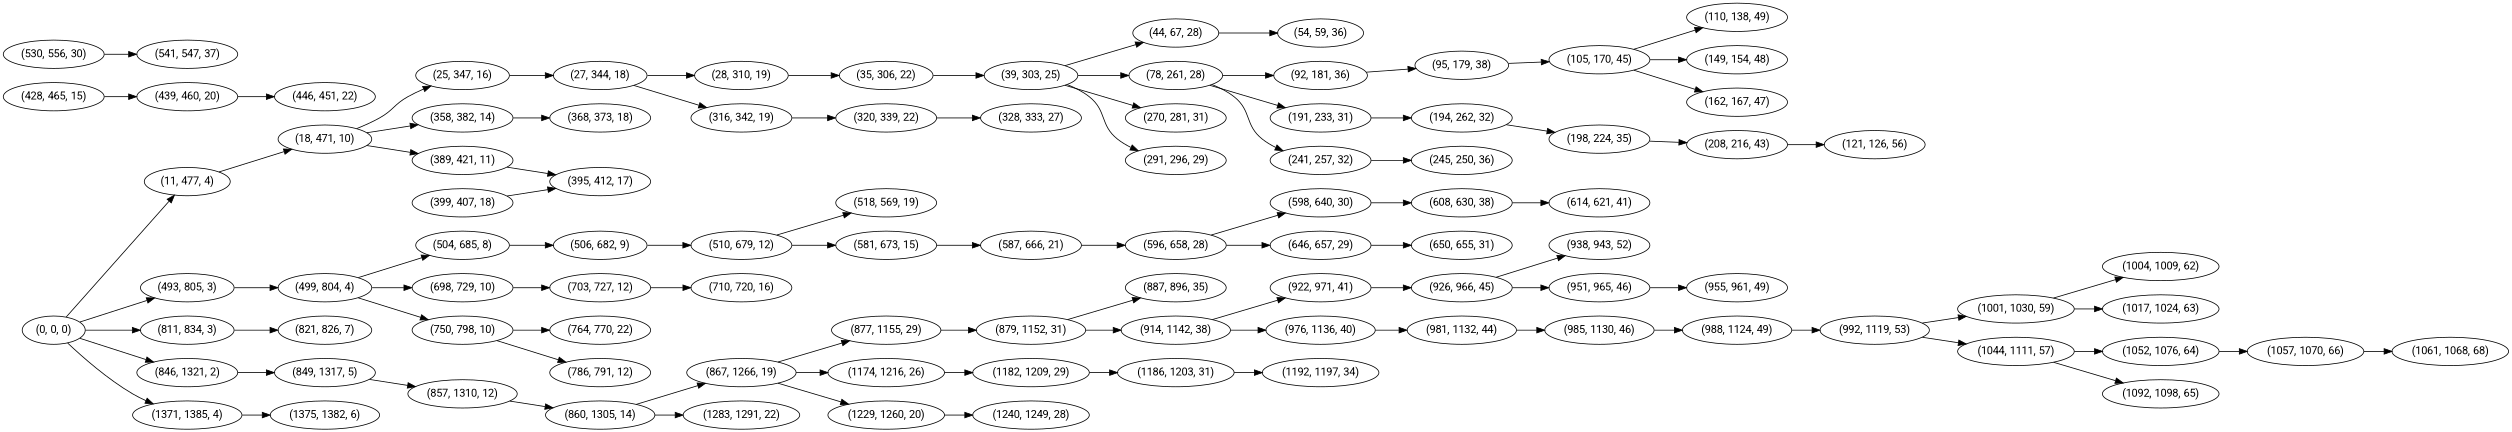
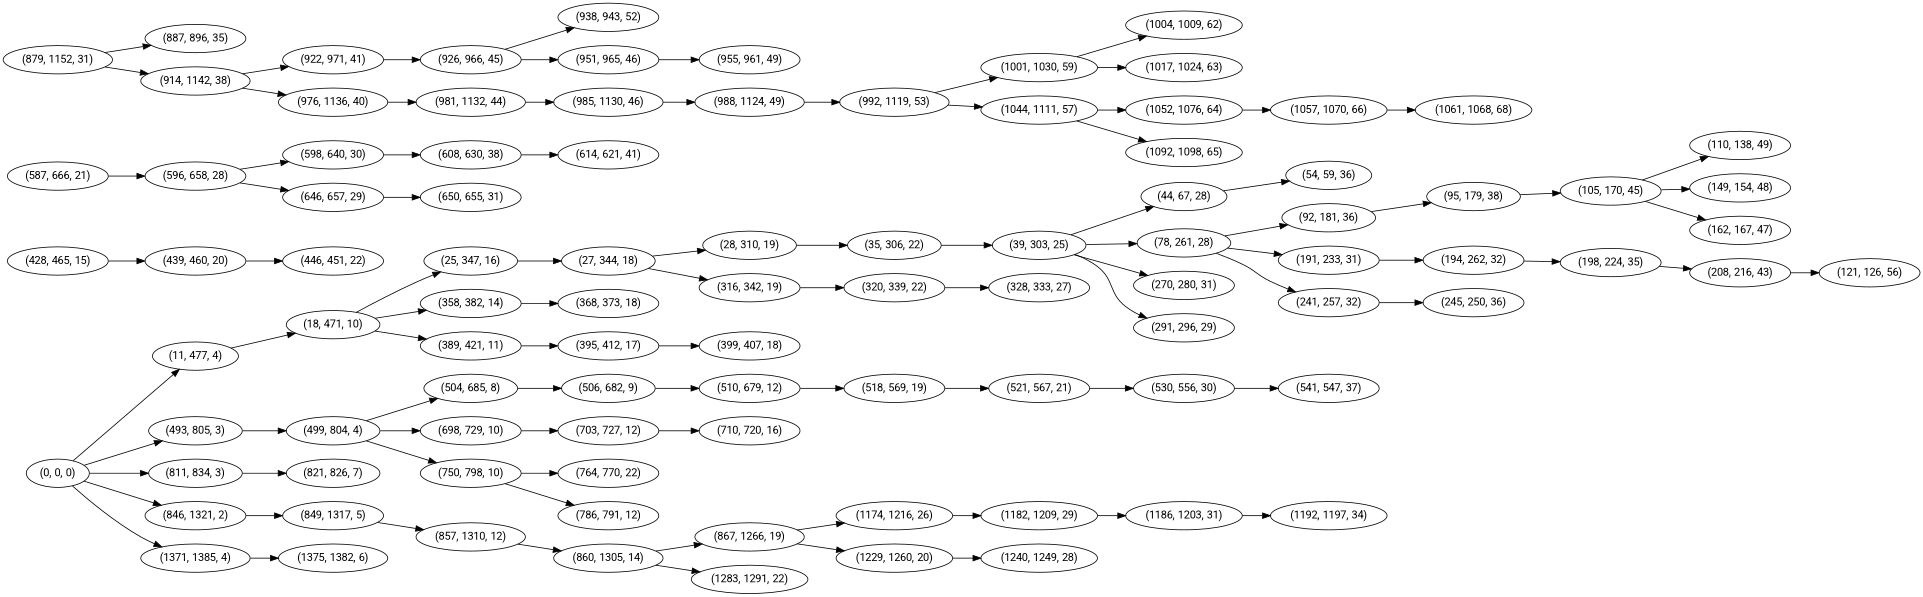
node "(270, 281, 31)": label "(270, 281, 31)" -> "(270, 280, 31)"
edge "(399, 407, 18)" -> "(395, 412, 17)": reversed
node "(581, 673, 15)": removed
node "(877, 1155, 29)": removed
node "(521, 567, 21)": added
